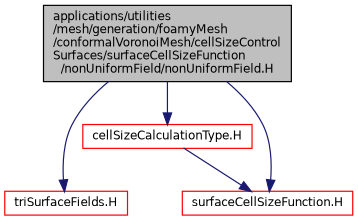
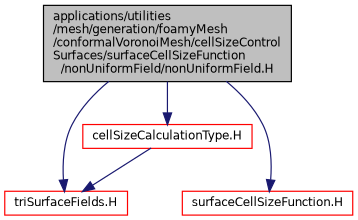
edge "cellSizeCalculationType.H" -> "surfaceCellSizeFunction.H": now "cellSizeCalculationType.H" -> "triSurfaceFields.H"
